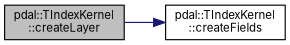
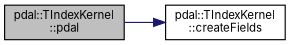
node "pdal::TIndexKernel ::createLayer": label "pdal::TIndexKernel ::createLayer" -> "pdal::TIndexKernel ::pdal"
